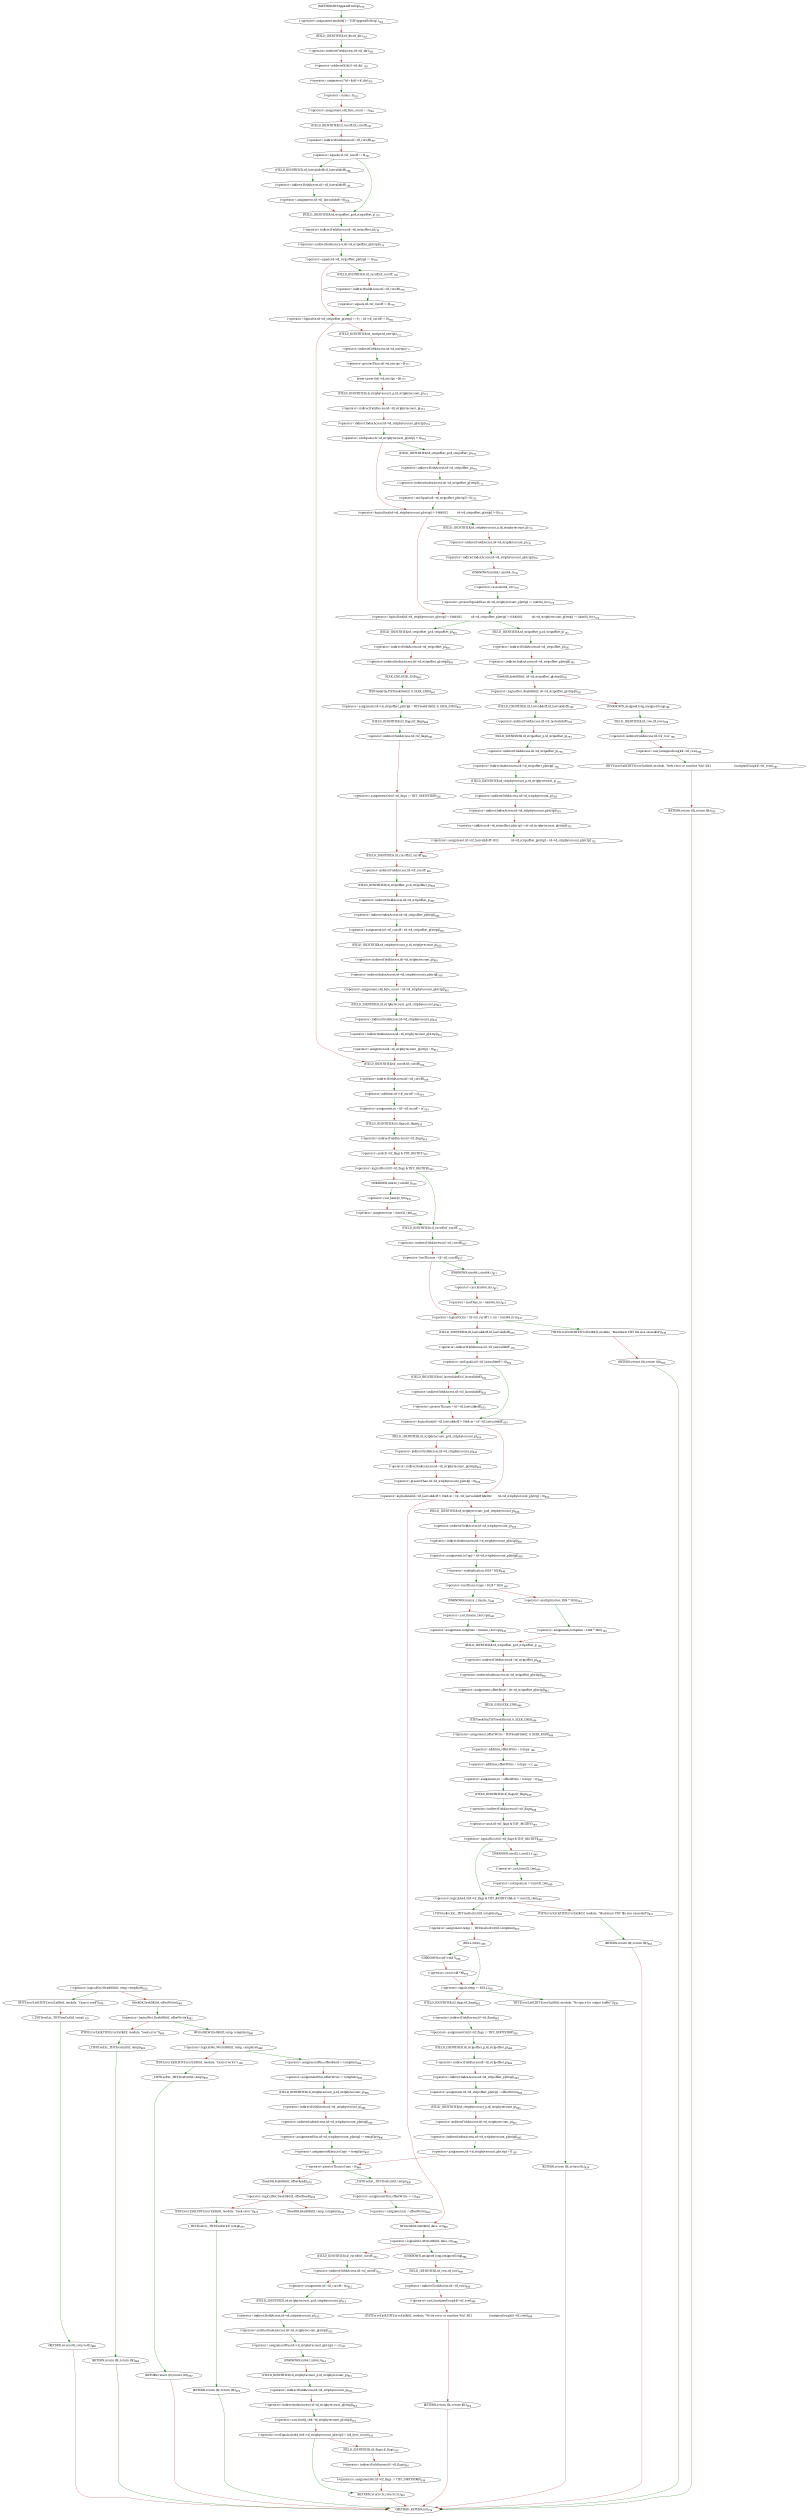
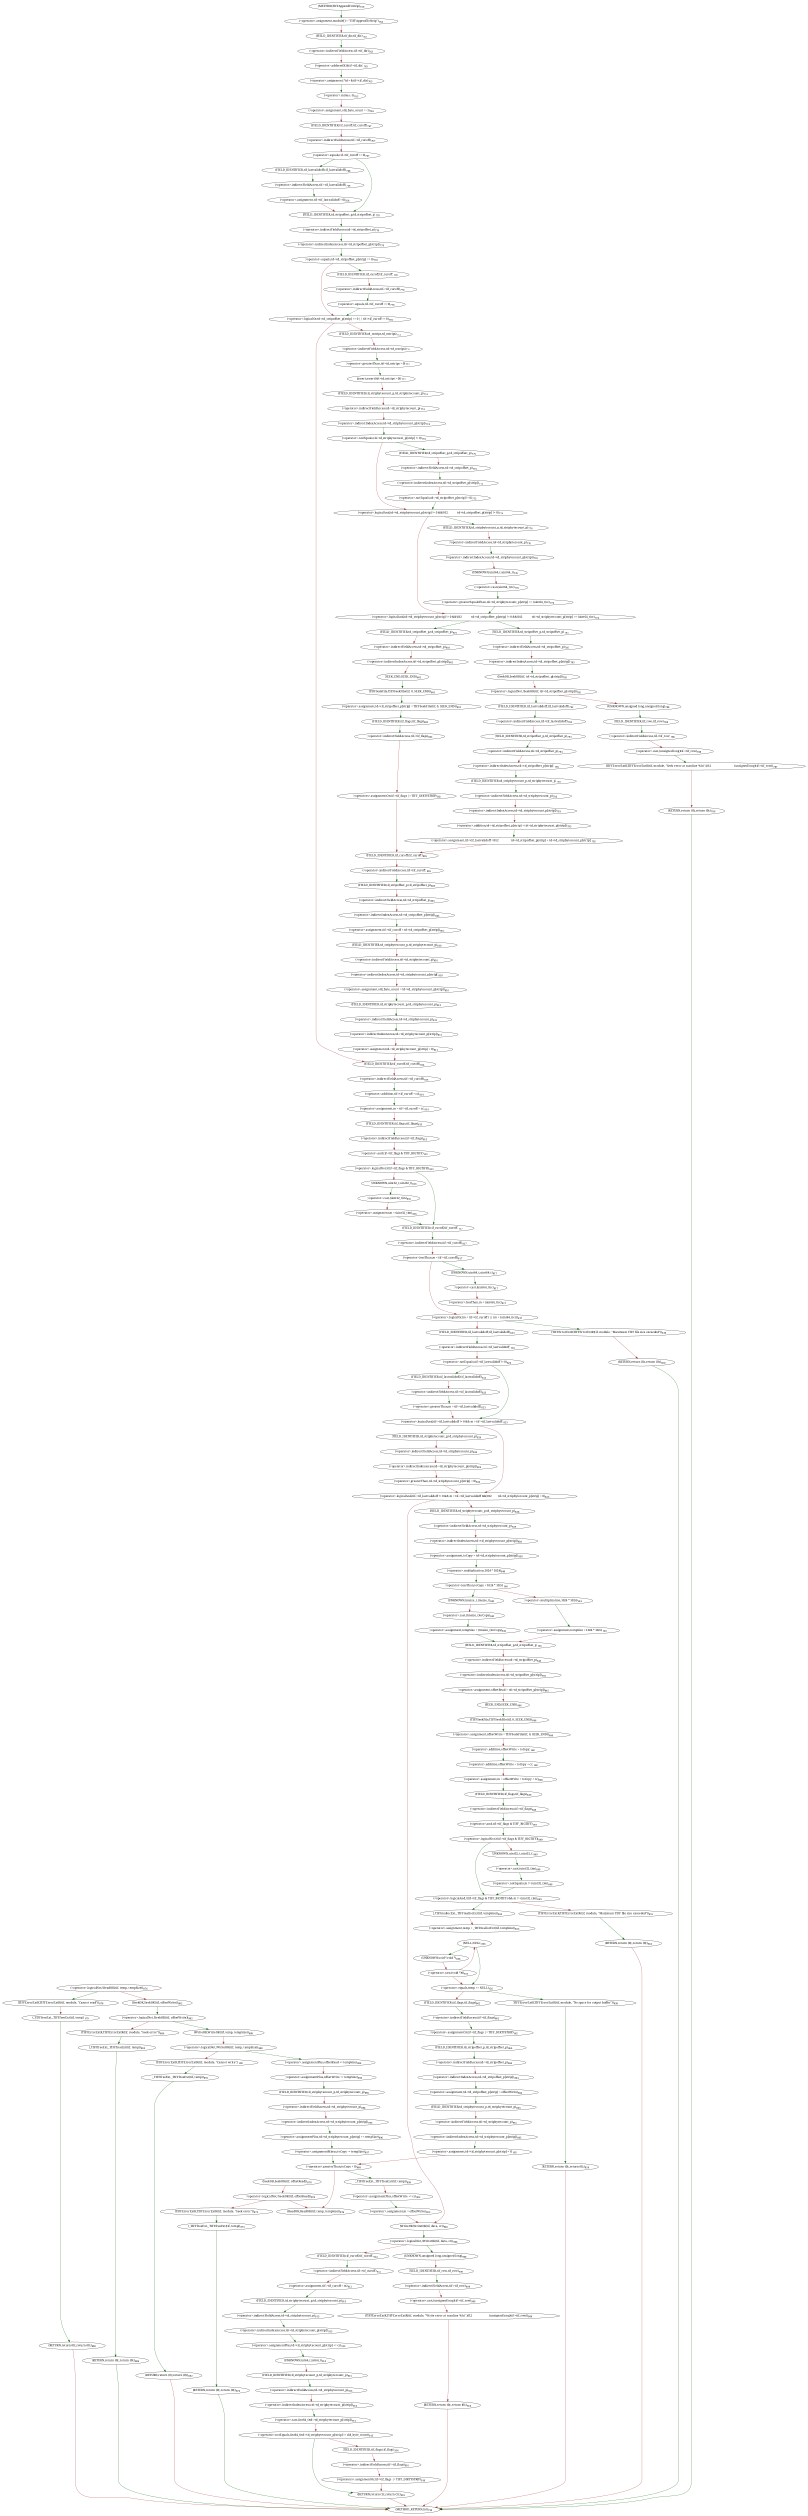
edge "(<operator>.assignment,temp = _TIFFmallocExt(tif, tempSize))" -> "(NULL,NULL)": now "(<operator>.cast,(void *)0)" -> "(NULL,NULL)"
edge "(<operator>.greaterThan,toCopy > 0)" -> "(SeekOK,SeekOK(tif, offsetRead))": now "(<operator>.greaterThan,toCopy > 0)" -> "(ReadOK,ReadOK(tif, temp, tempSize))"
